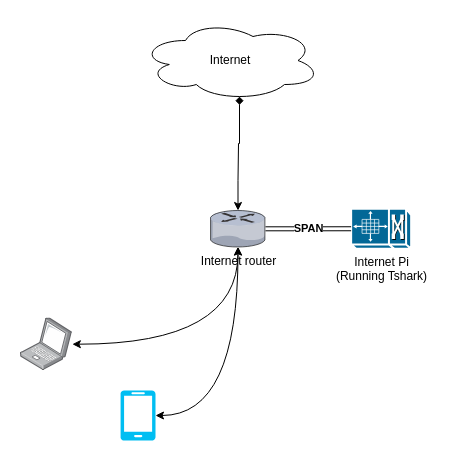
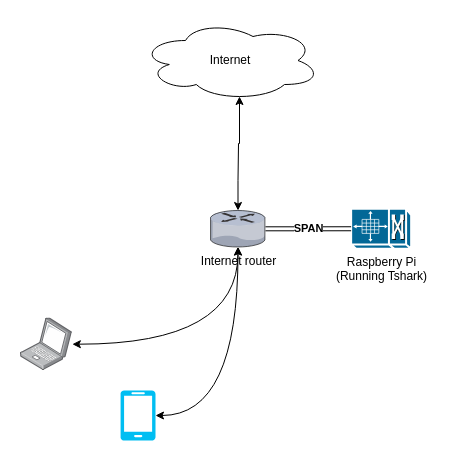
edge "Internet" -- "Internet router": arrowhead diamond -> classic
node "Internet Pi (Running Tshark)": label "Internet Pi (Running Tshark)" -> "Raspberry Pi (Running Tshark)"
